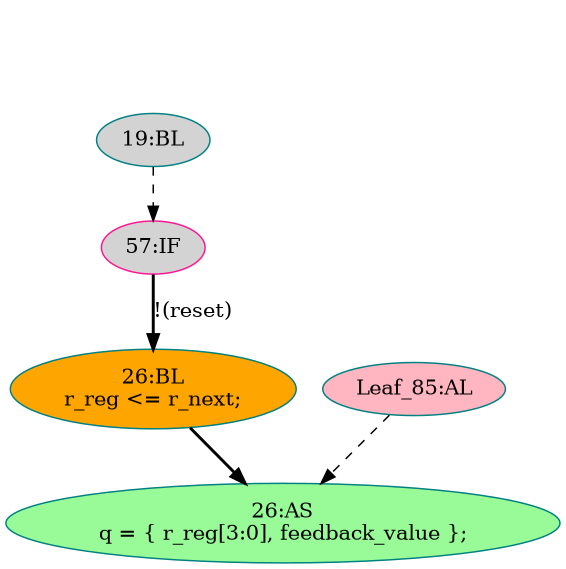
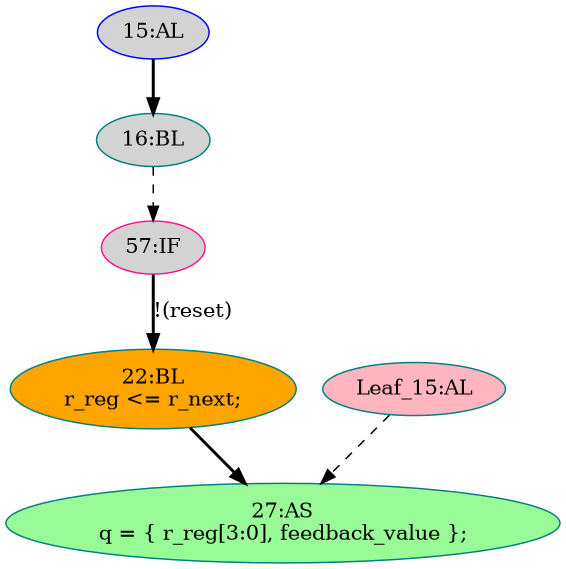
node "15:AL": added
node "19:BL": label "19:BL" -> "16:BL"
node "26:BL r_reg <= r_next;": label "26:BL r_reg <= r_next;" -> "22:BL r_reg <= r_next;"
node "Leaf_85:AL": label "Leaf_85:AL" -> "Leaf_15:AL"
node "26:AS q = { r_reg[3:0], feedback_value };": label "26:AS q = { r_reg[3:0], feedback_value };" -> "27:AS q = { r_reg[3:0], feedback_value };"
